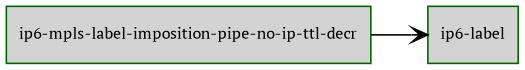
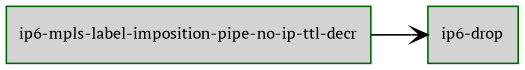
node "ip6-label": label "ip6-label" -> "ip6-drop"
